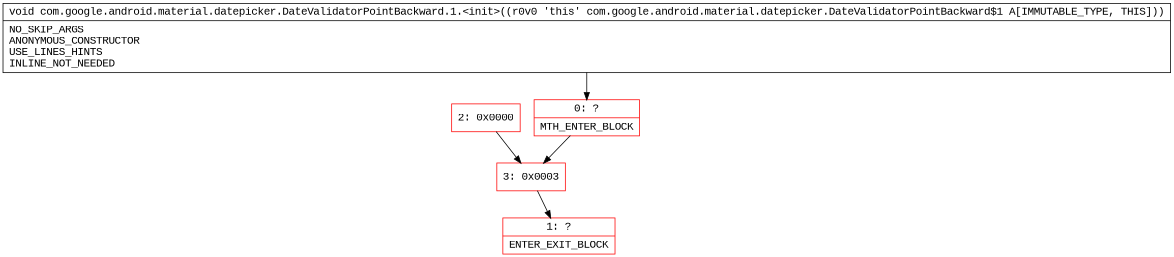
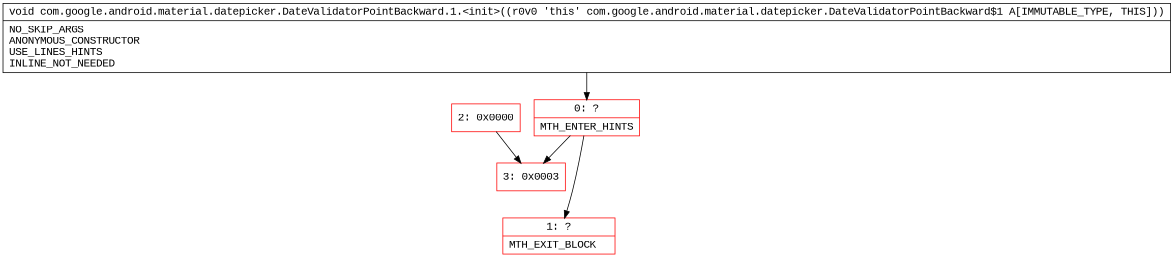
node "0: ?": text "MTH_ENTER_BLOCK" -> "MTH_ENTER_HINTS"
edge "3: 0x0003" -> "1: ?": now "0: ?" -> "1: ?"
node "1: ?": text "ENTER_EXIT_BLOCK" -> "MTH_EXIT_BLOCK"
